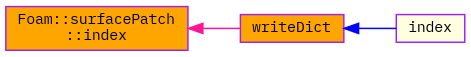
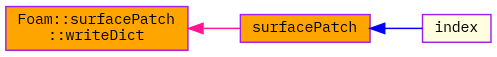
node "Foam::surfacePatch ::index": label "Foam::surfacePatch ::index" -> "Foam::surfacePatch ::writeDict"
node "writeDict": label "writeDict" -> "surfacePatch"
